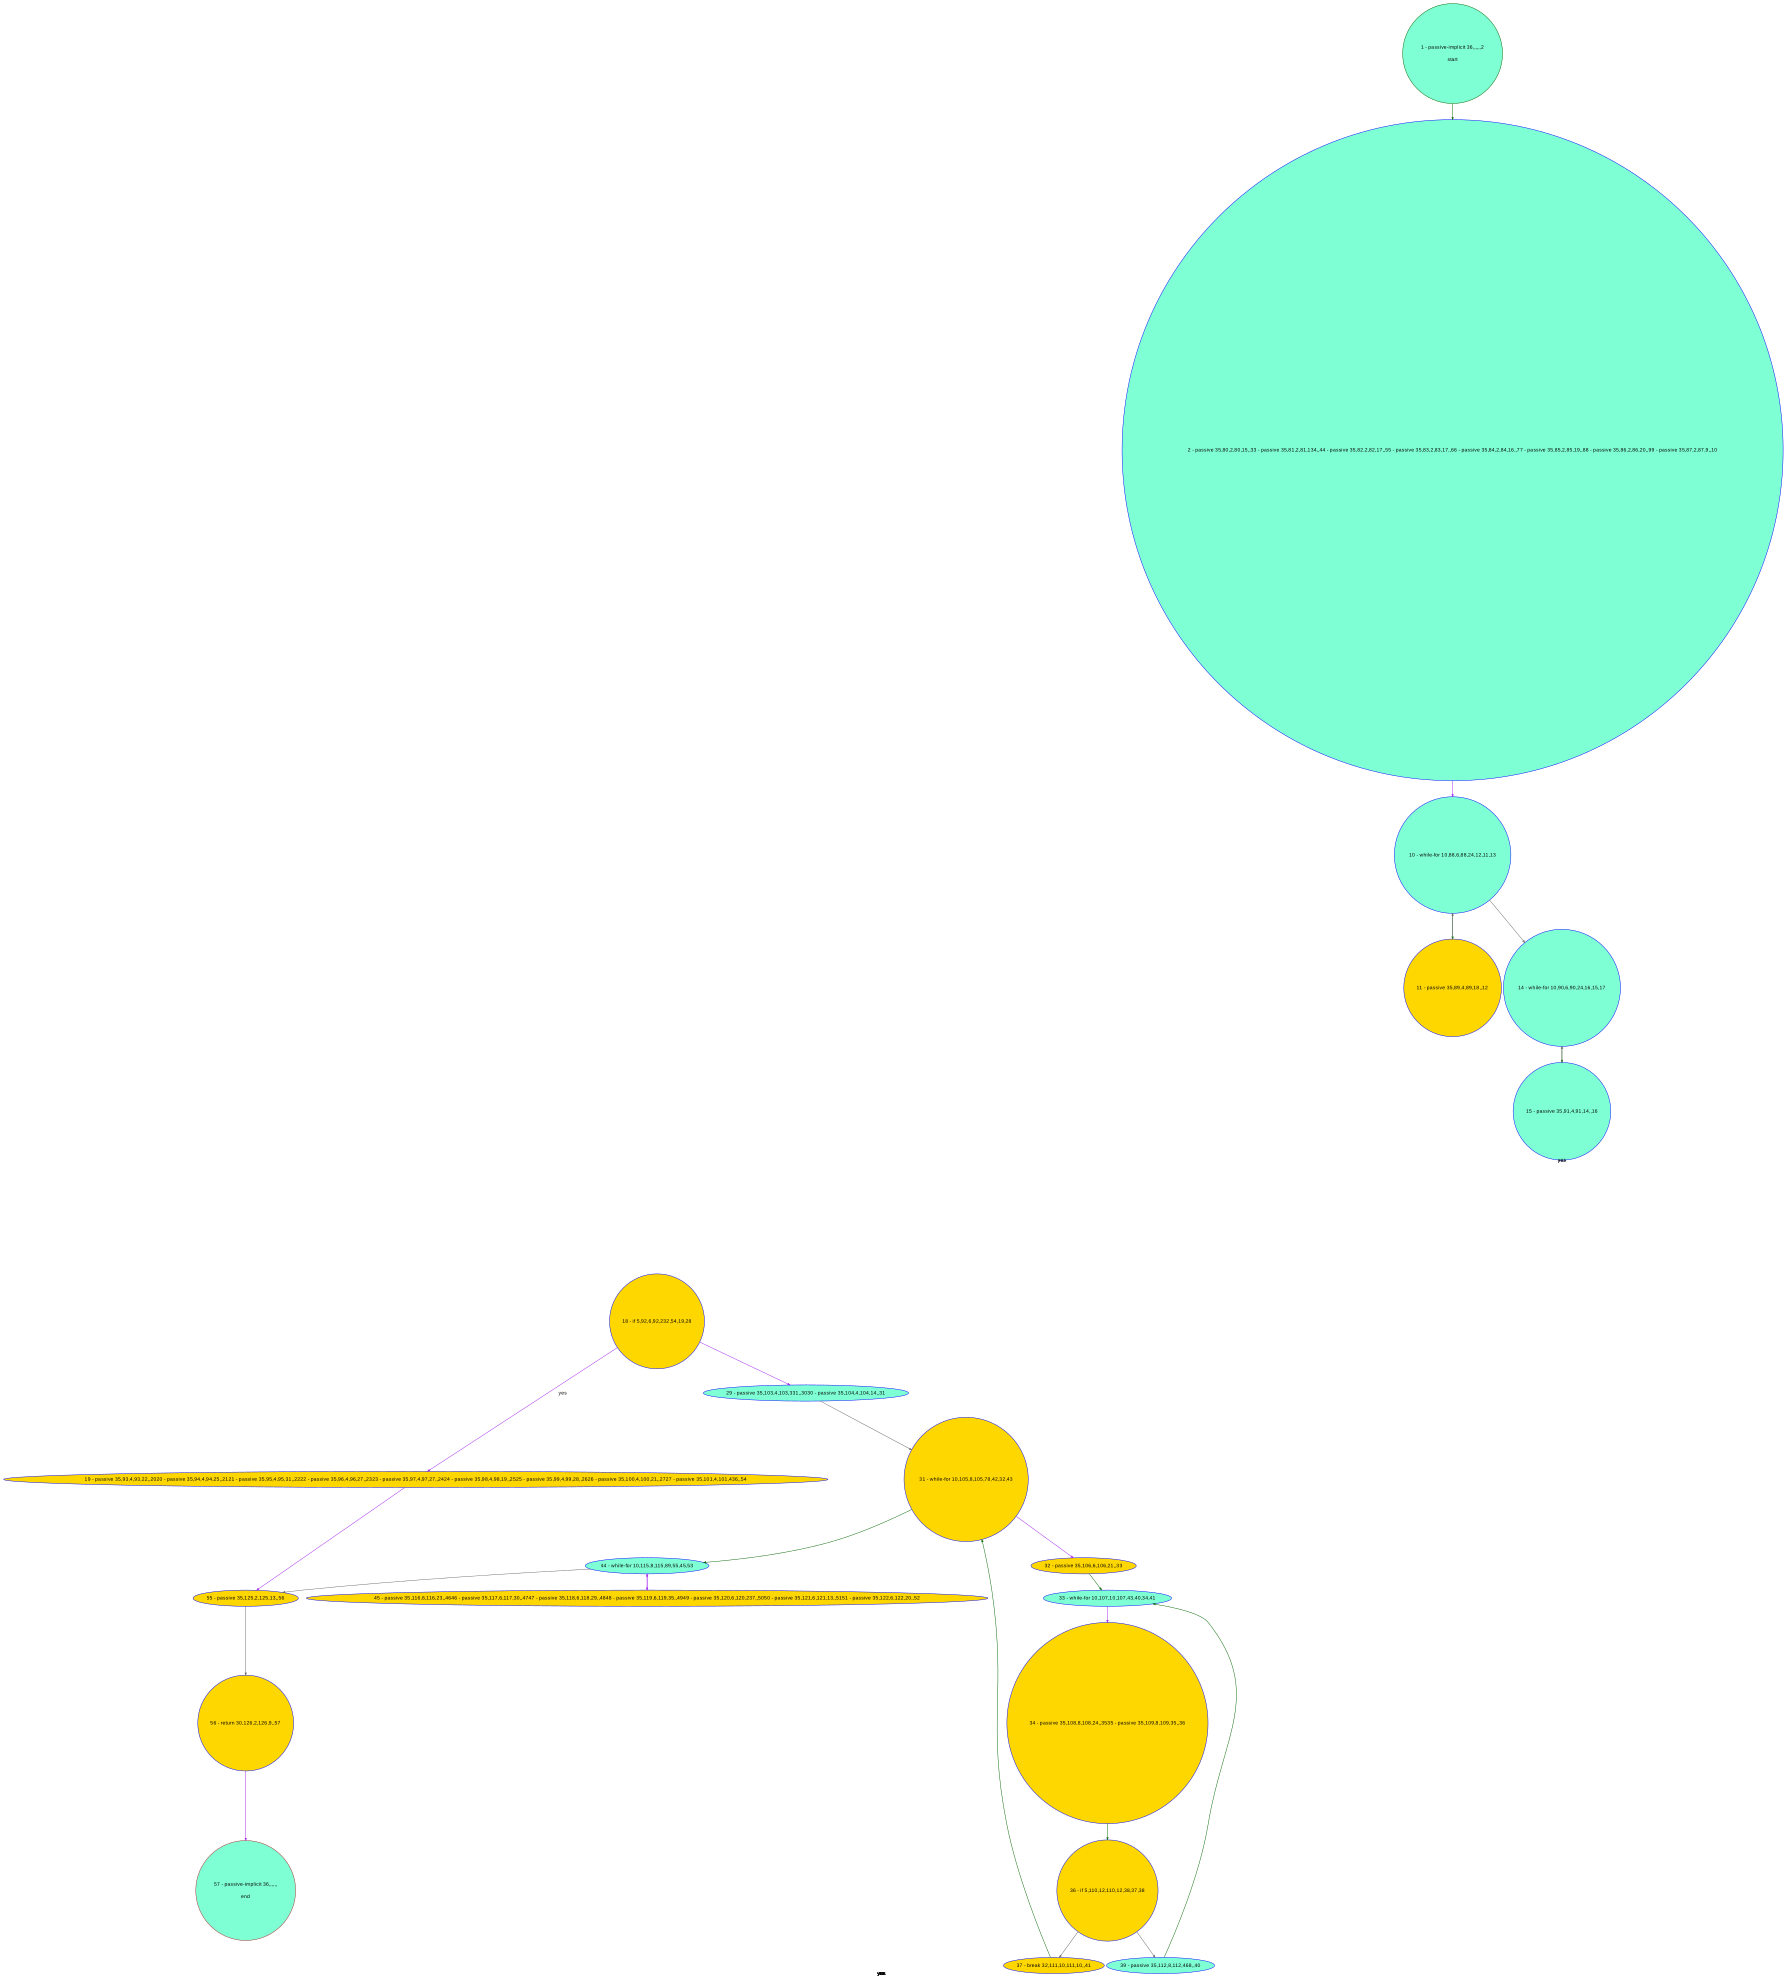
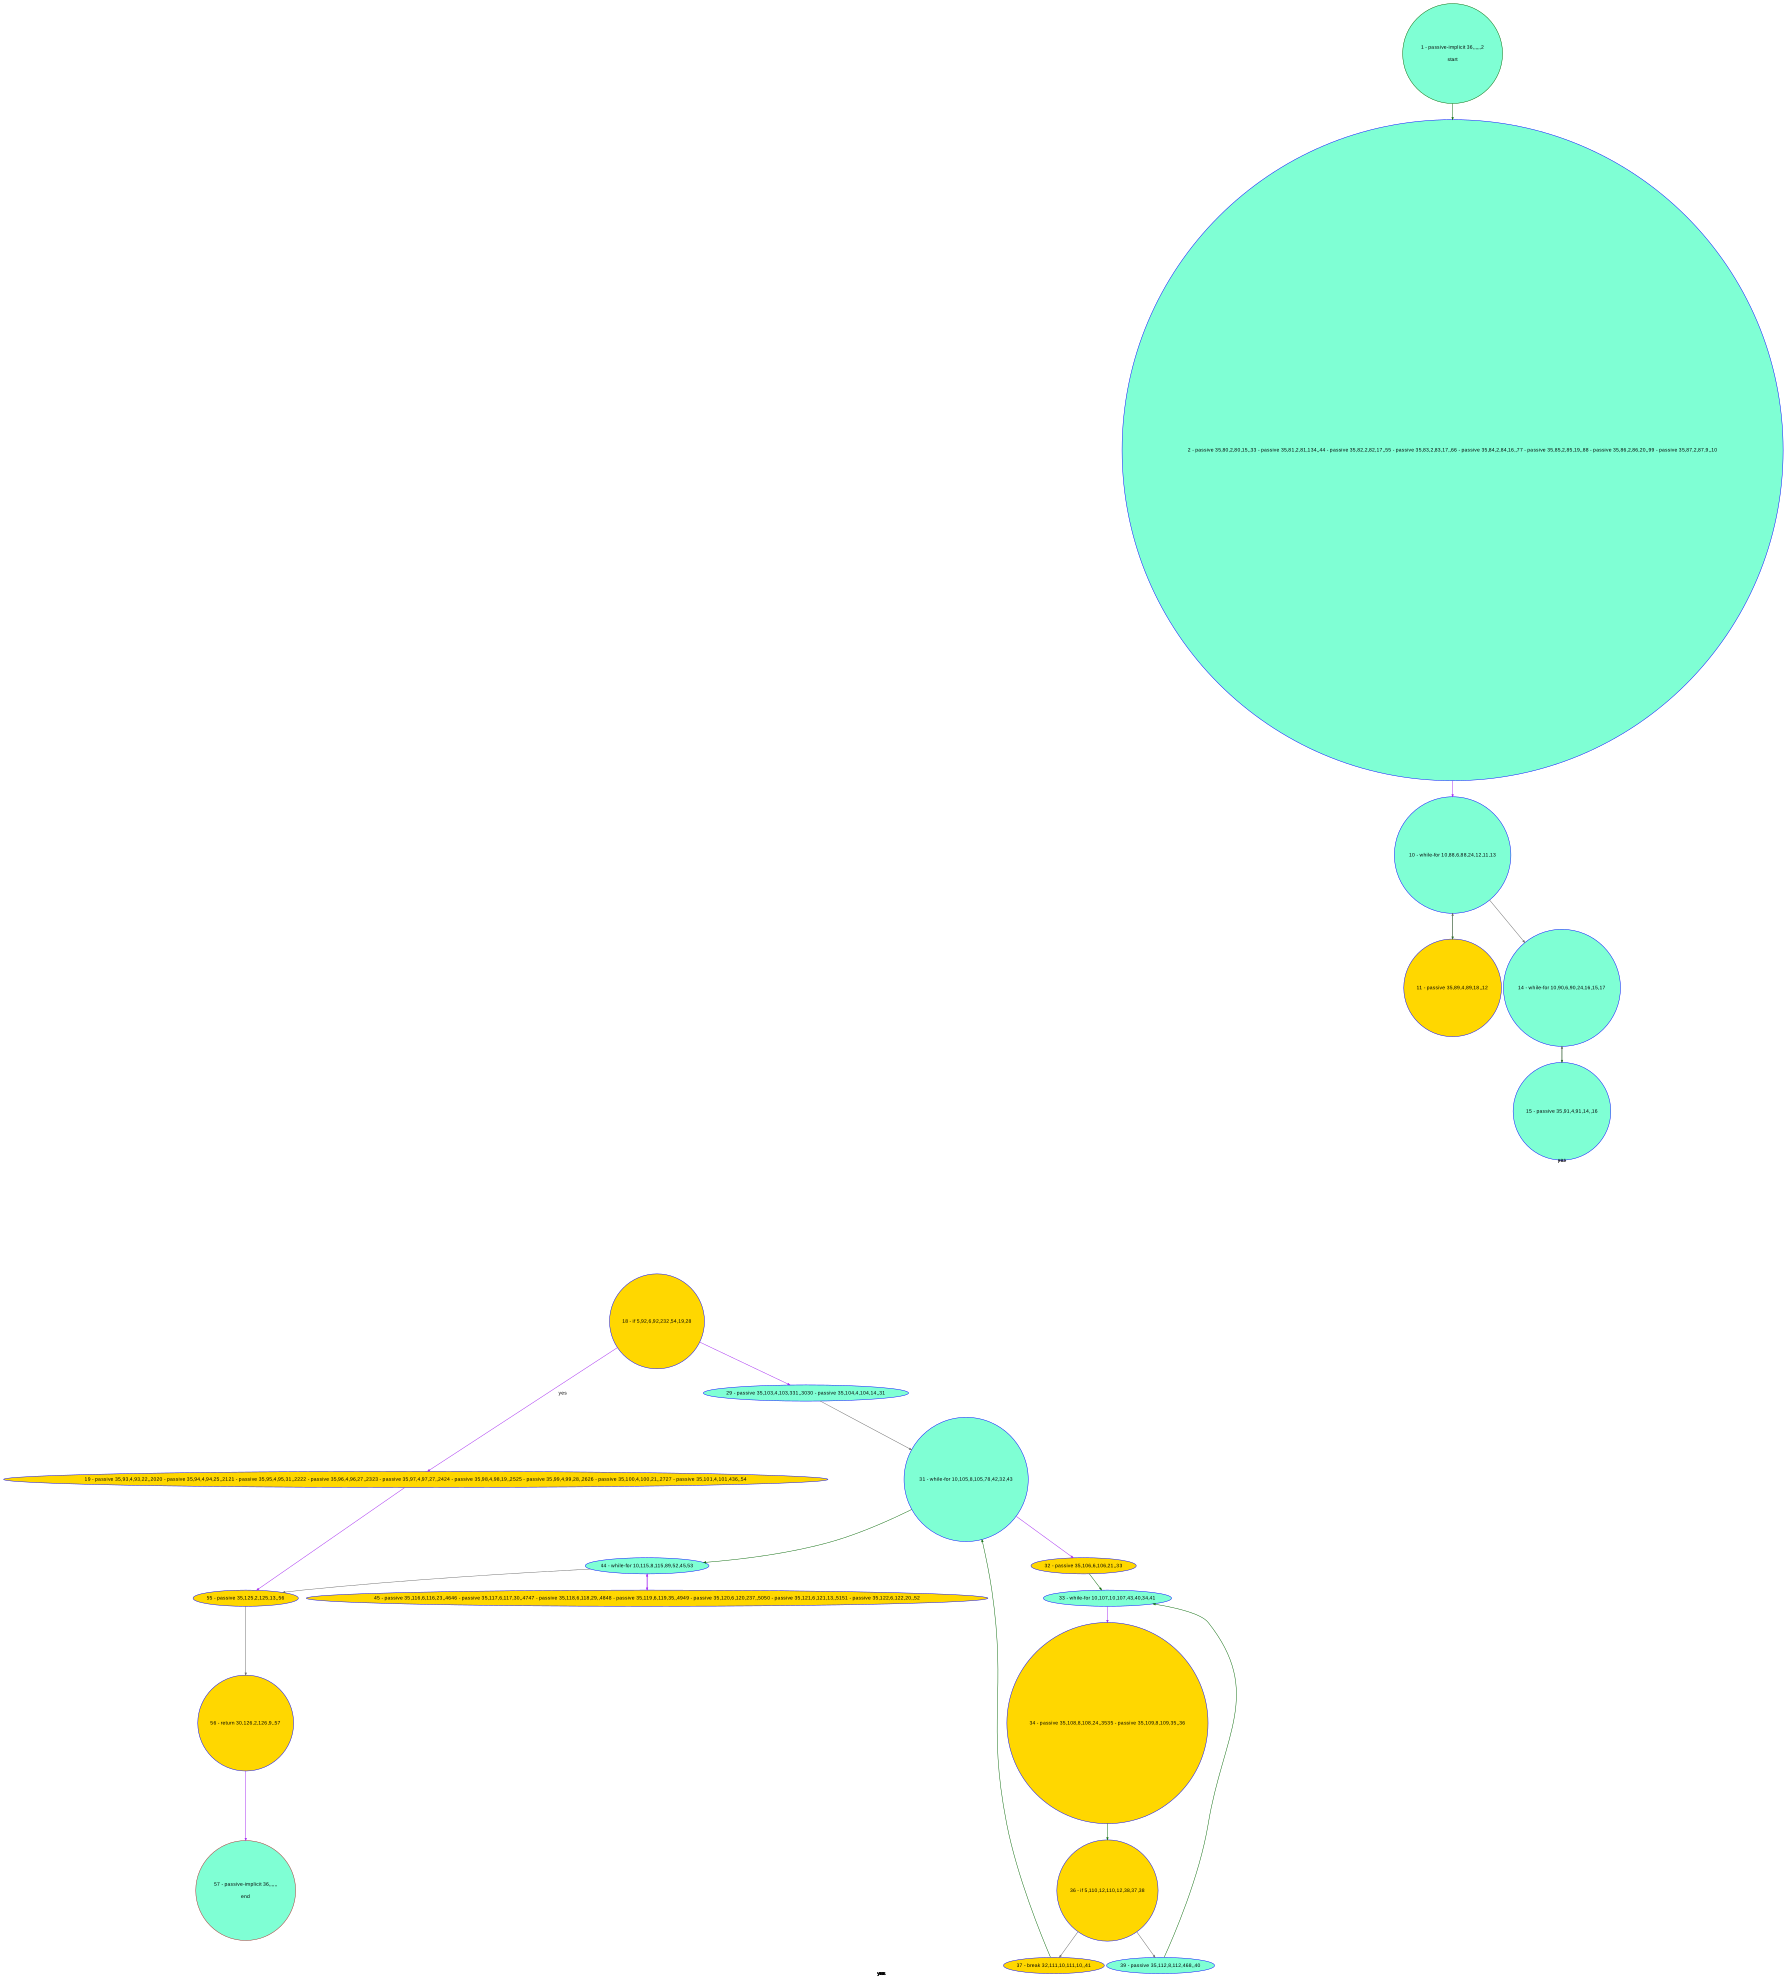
node "31 - while-for 10,105,8,105,78,42,32,43": fillcolor gold -> aquamarine
node "44 - while-for 10,115,8,115,89,55,45,53": label "44 - while-for 10,115,8,115,89,55,45,53" -> "44 - while-for 10,115,8,115,89,52,45,53"
